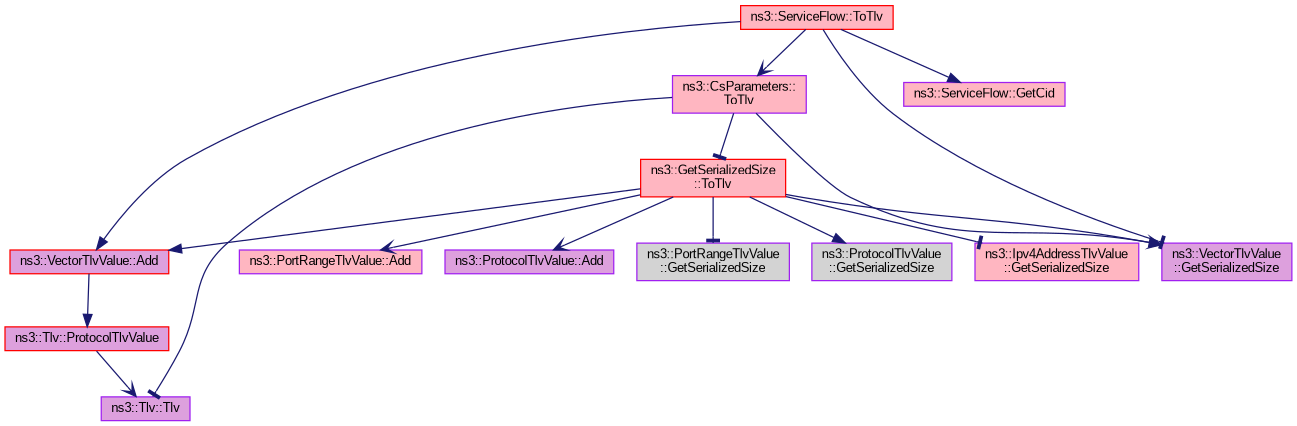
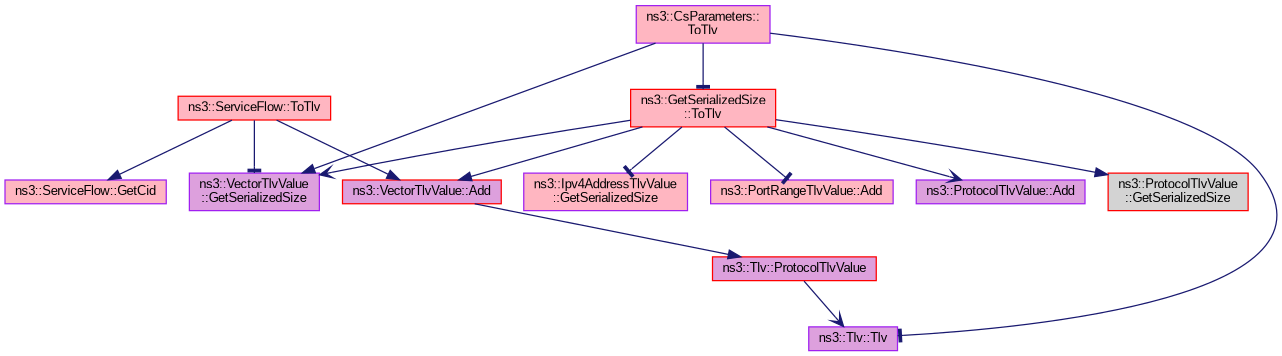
edge "ns3::ServiceFlow::ToTlv" -> "ns3::CsParameters:: ToTlv": removed
edge "ns3::GetSerializedSize ::ToTlv" -> "ns3::PortRangeTlvValue::Add": arrowhead vee -> tee
node "ns3::PortRangeTlvValue ::GetSerializedSize": removed
node "ns3::ProtocolTlvValue ::GetSerializedSize": color purple -> red
